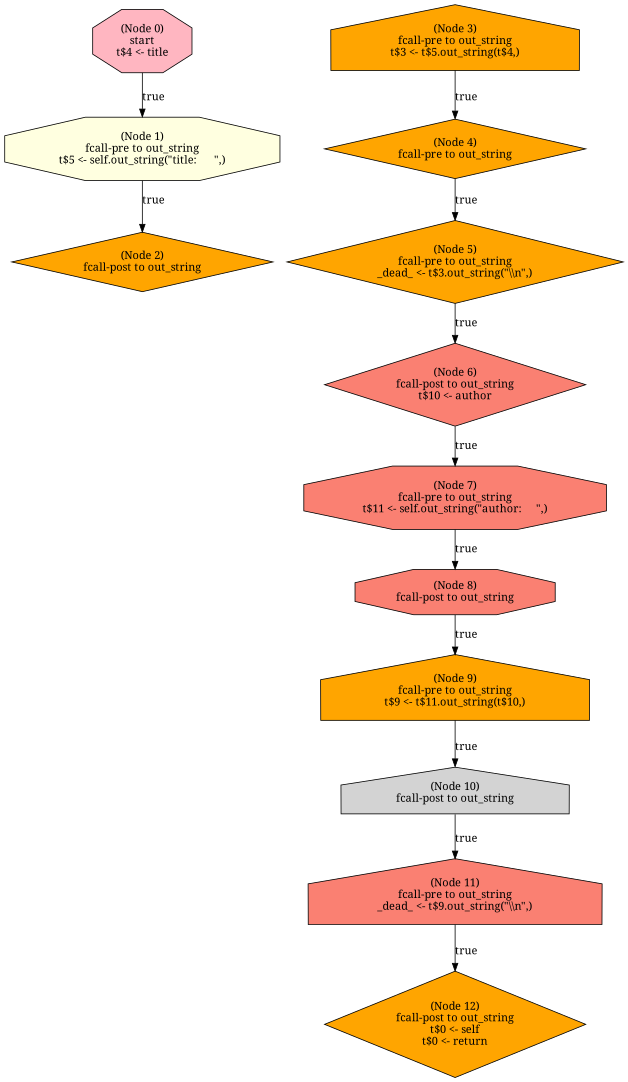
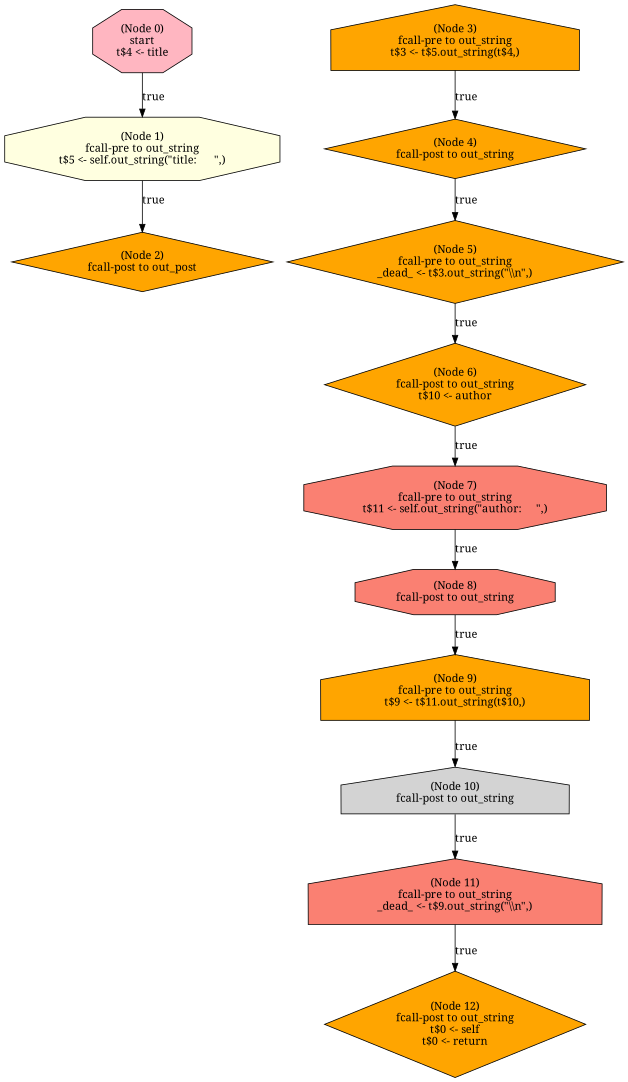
node "(Node 4) fcall-pre to out_string": label "(Node 4) fcall-pre to out_string" -> "(Node 4) fcall-post to out_string"
node "(Node 2) fcall-post to out_string": label "(Node 2) fcall-post to out_string" -> "(Node 2) fcall-post to out_post"
node "(Node 6) fcall-post to out_string t$10 <- author": fillcolor salmon -> orange
